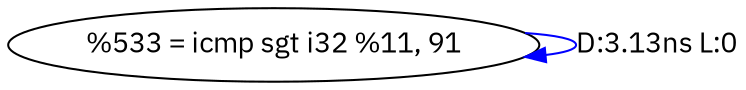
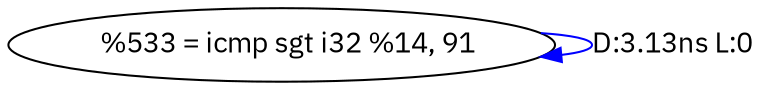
node "%533 = icmp sgt i32 %11, 91": label "%533 = icmp sgt i32 %11, 91" -> "%533 = icmp sgt i32 %14, 91"
